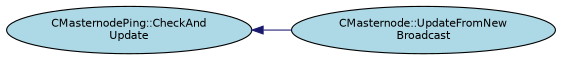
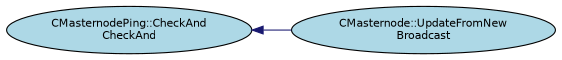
node "CMasternodePing::CheckAnd Update": label "CMasternodePing::CheckAnd Update" -> "CMasternodePing::CheckAnd CheckAnd"
